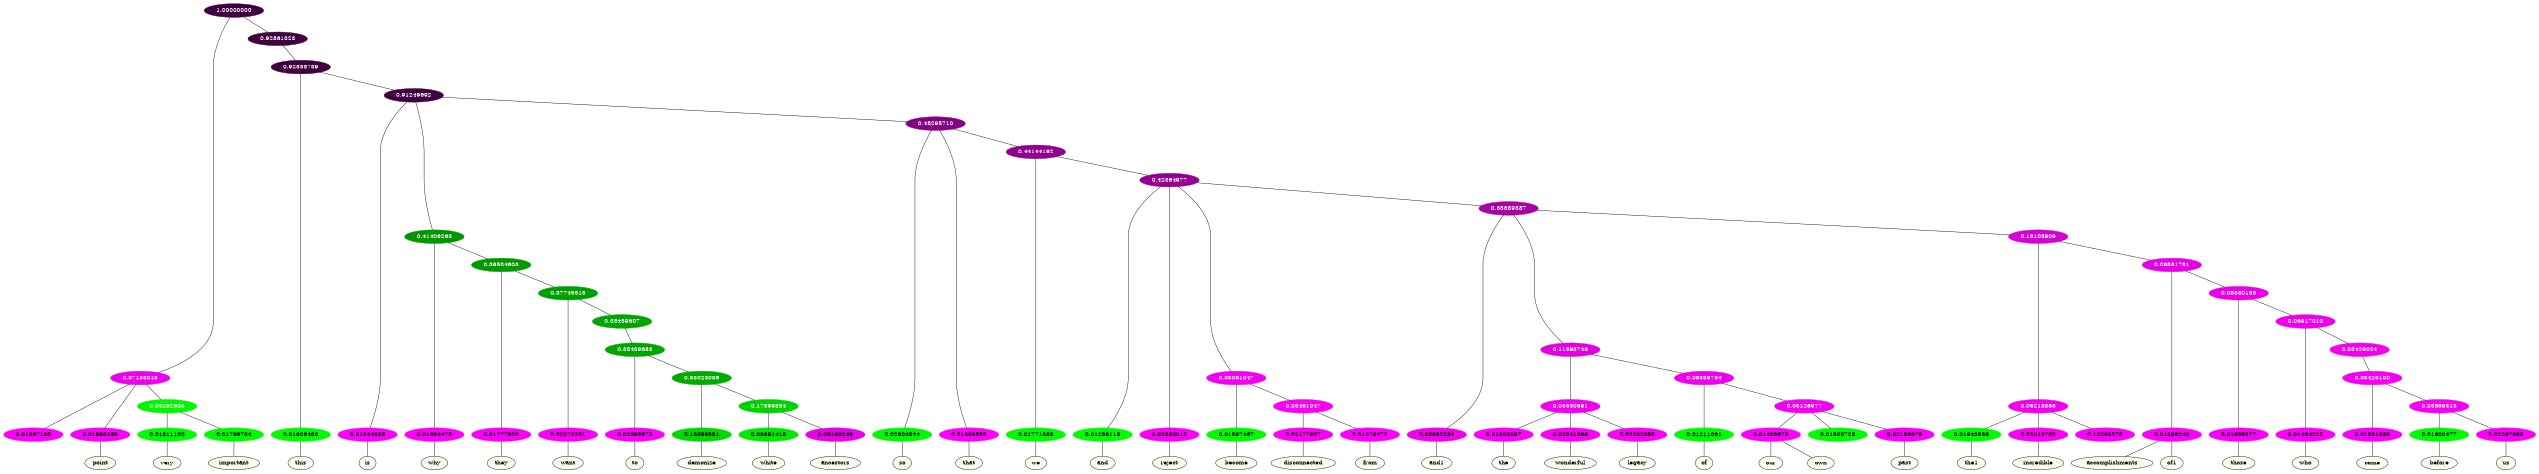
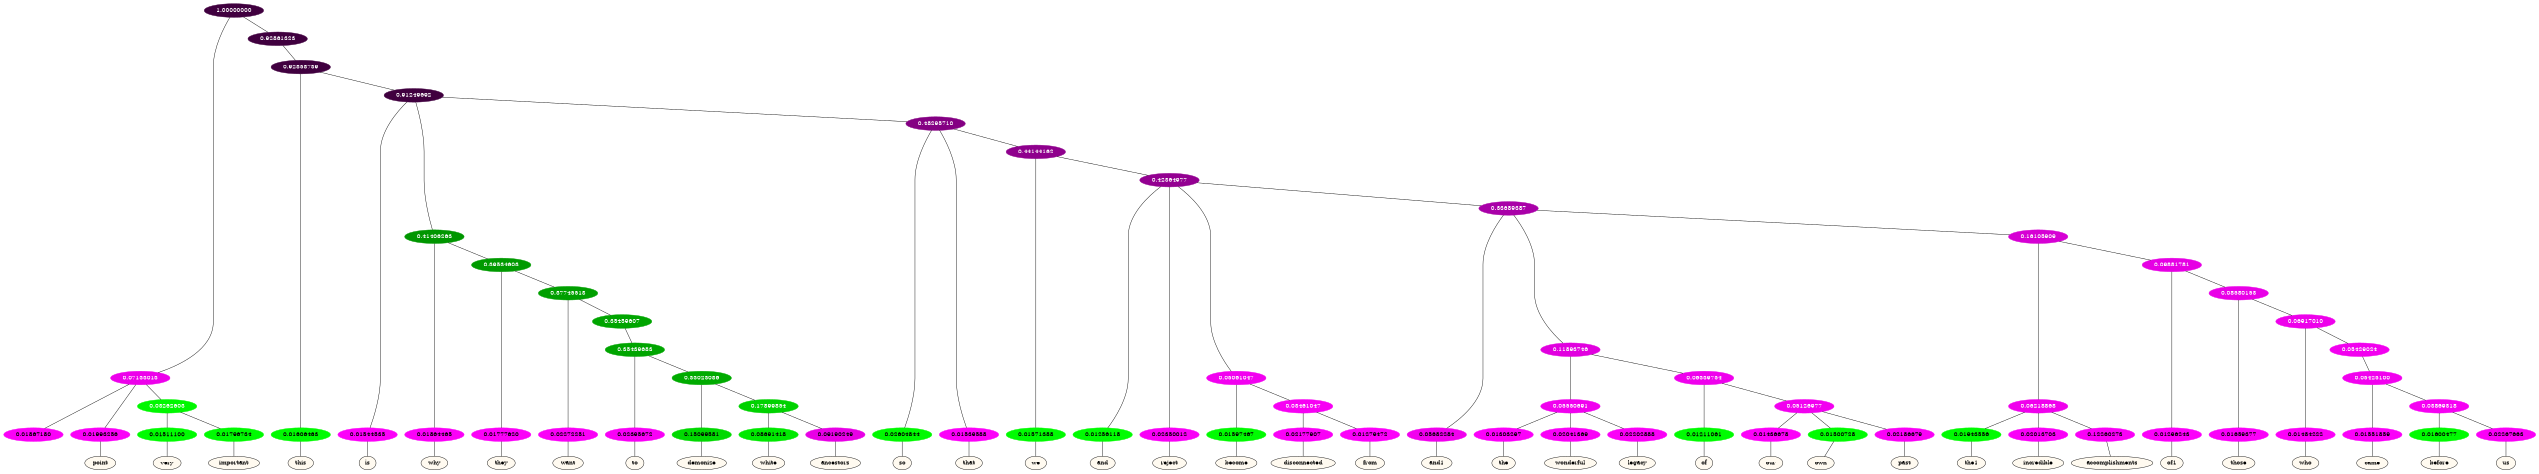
node "0.01864475": label "0.01864475" -> "0.01864465"
node "0.01771388": label "0.01771388" -> "0.01571388"
edge "0.01436678" -- "own": now "0.01500728" -- "own"
edge "0.01296243" -- "accomplishments": now "0.12260273" -- "accomplishments"
